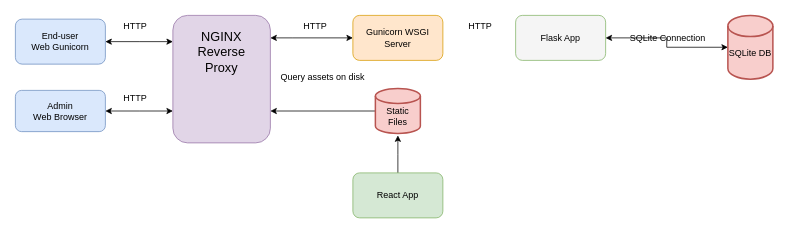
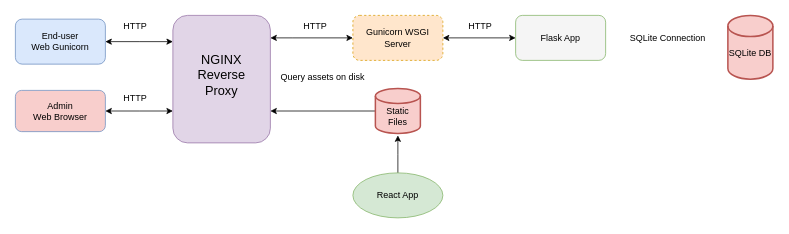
node "Gunicorn WSGI Server": style solid -> dashed
edge "Gunicorn WSGI Server" -- "Flask App": added
edge "Flask App" -- "SQLite DB": removed
node "NGINX Reverse Proxy": moved (222, 53) -> (222, 75)
node "Admin Web Browser": fillcolor #dae8fc -> #f8cecc
node "React App": shape rounded rectangle -> ellipse
